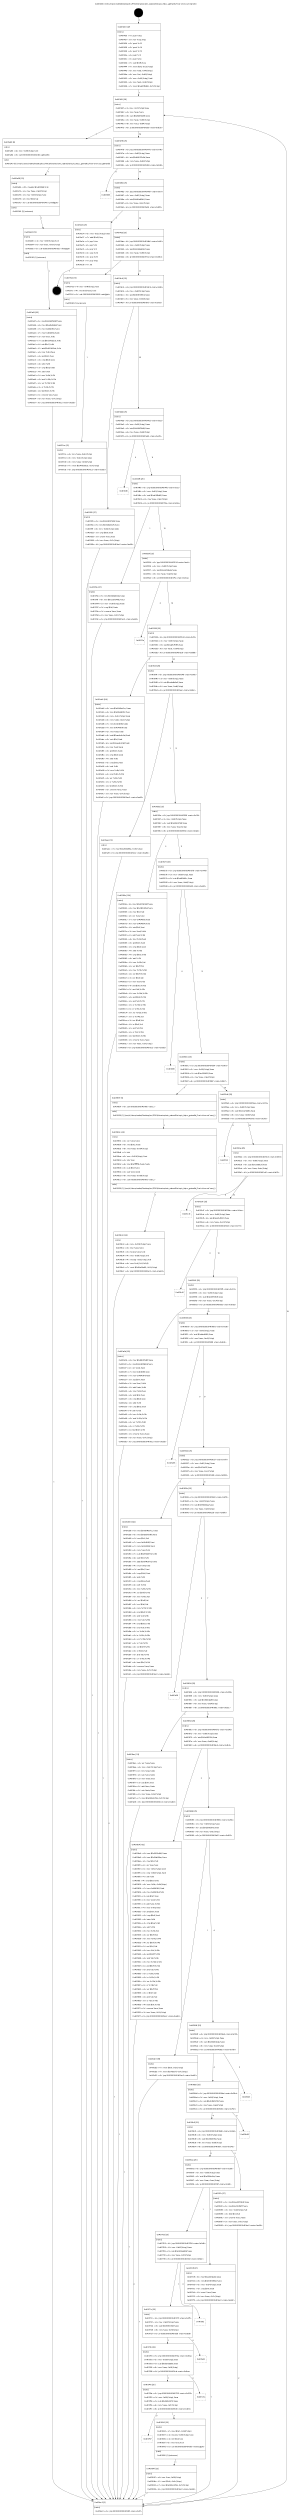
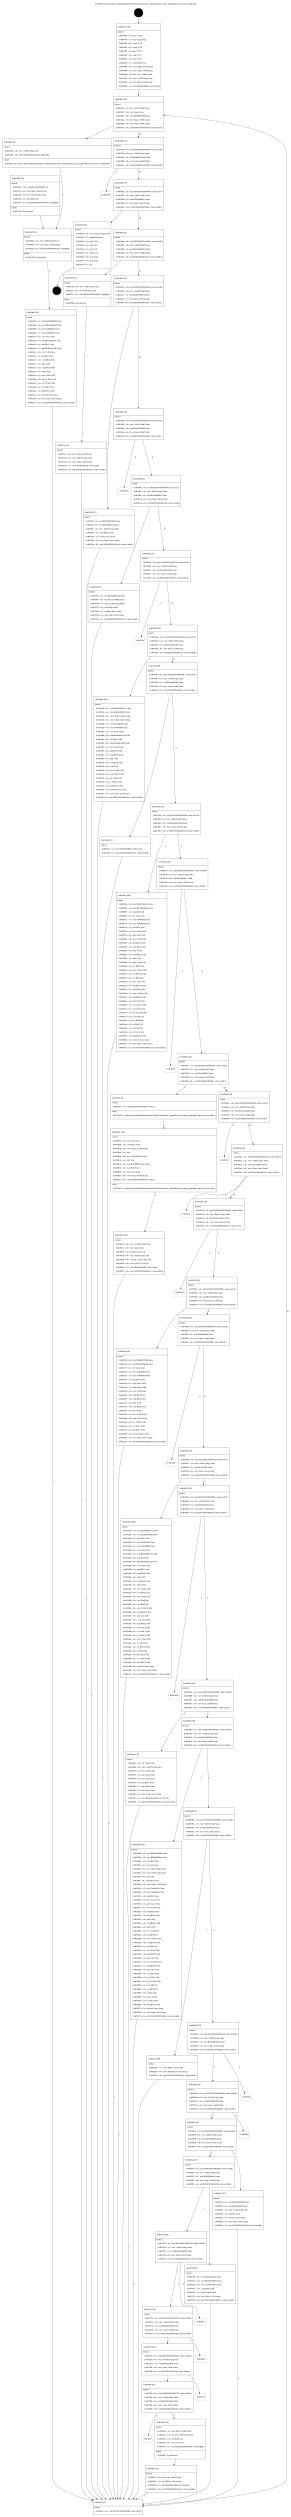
edge "0x401a60 [9]" -> "0x401a69 [23]": now "0x401a60 [9]" -> "0x401a80 [15]"
